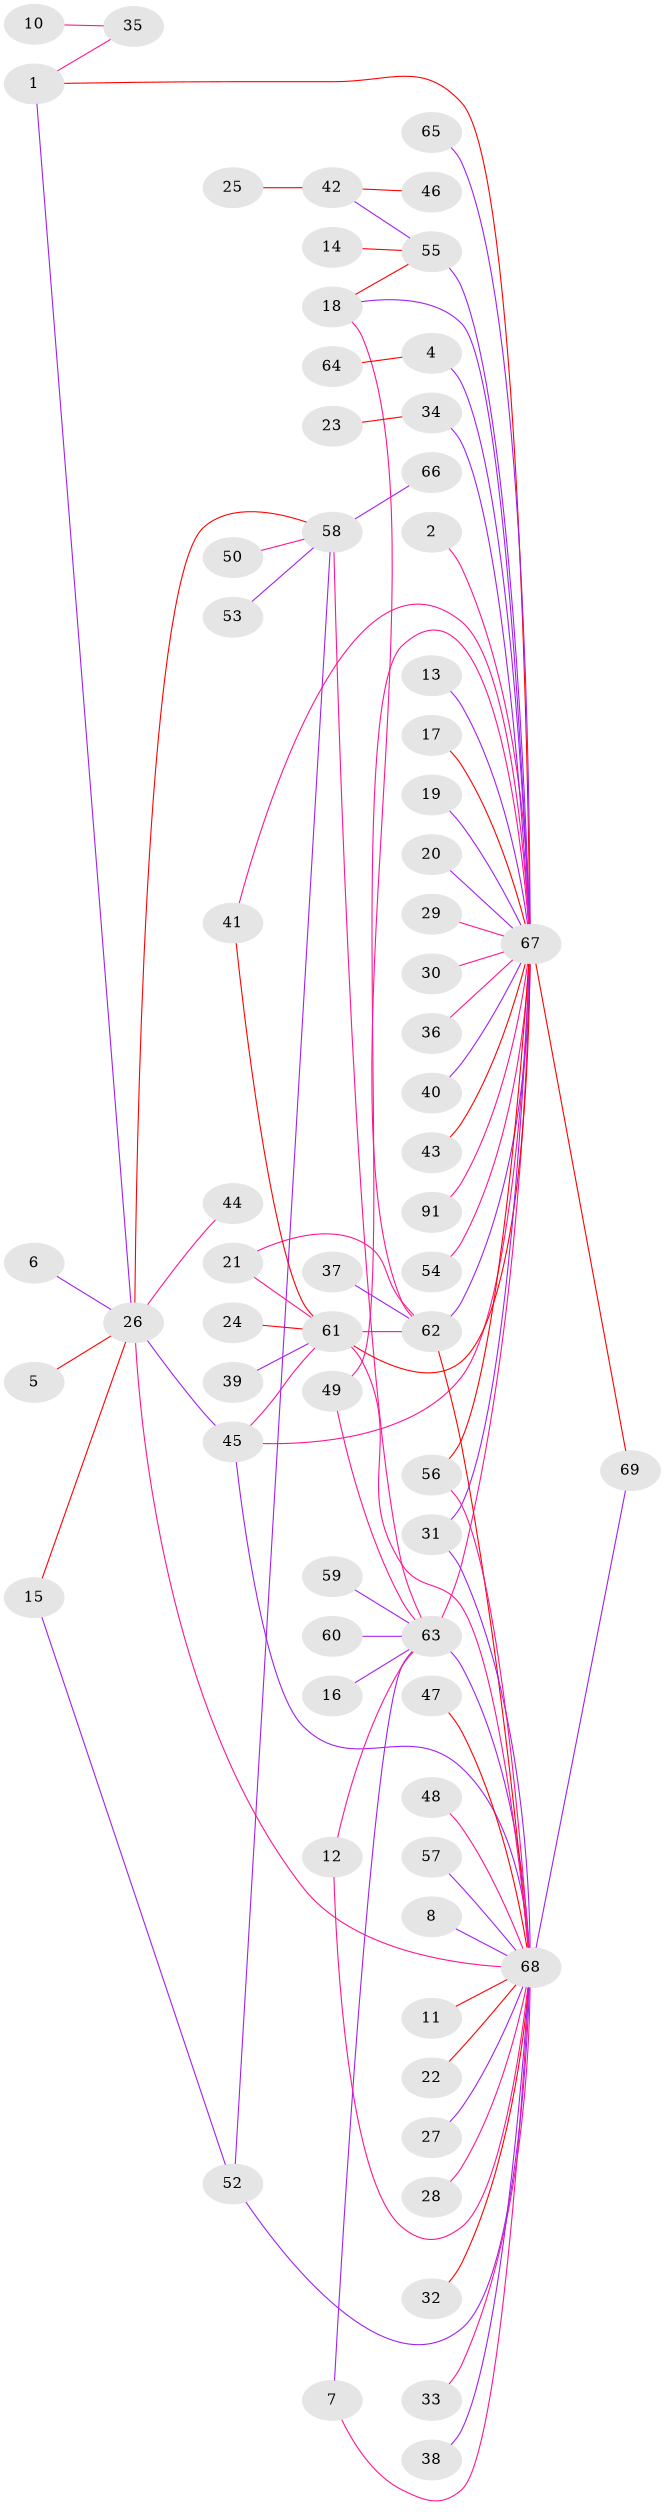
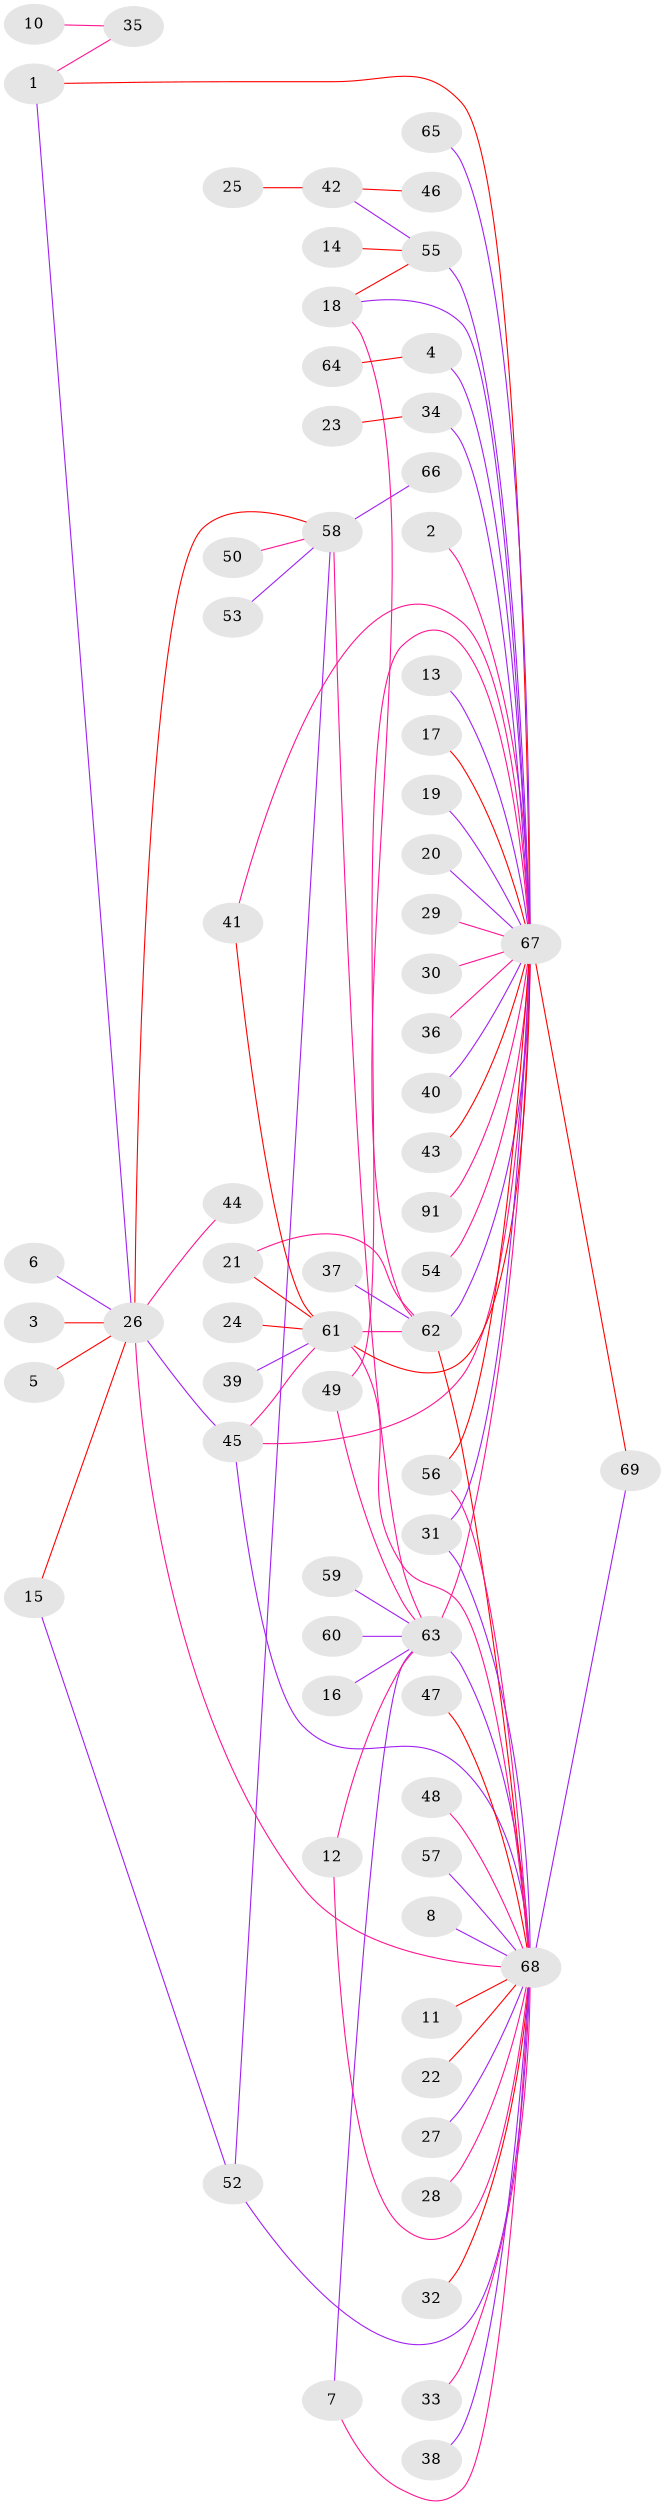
edge "21" -- "61": color deeppink -> red
node "3": added
